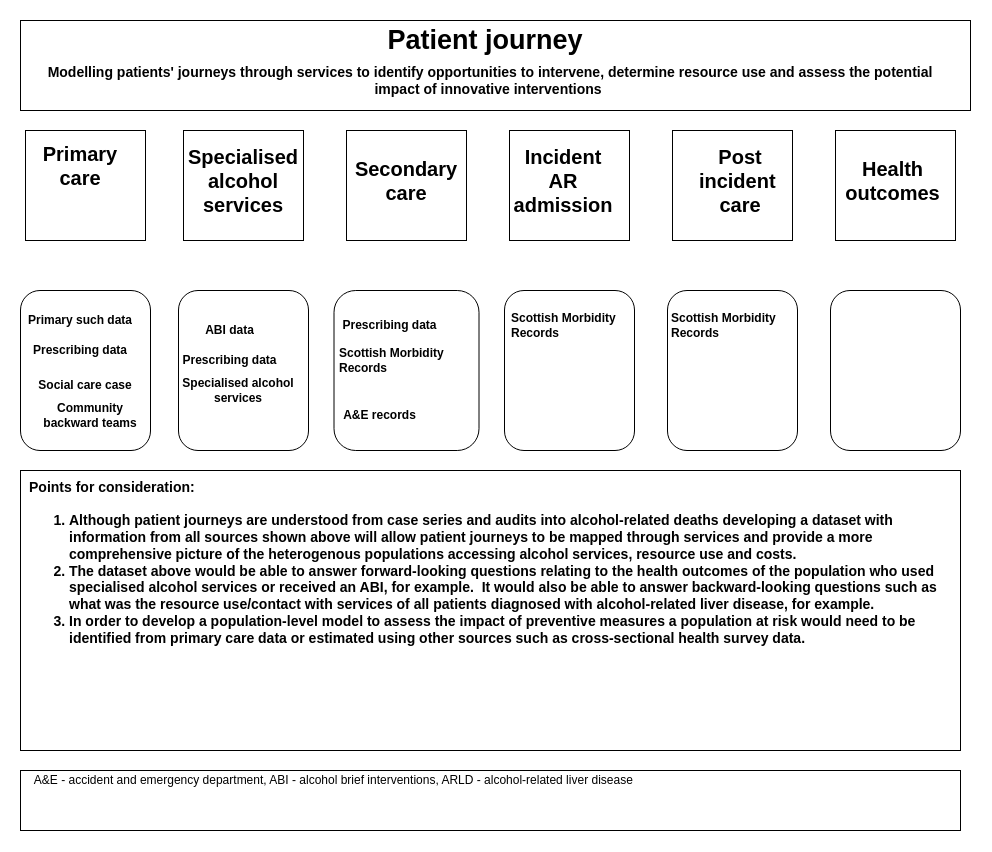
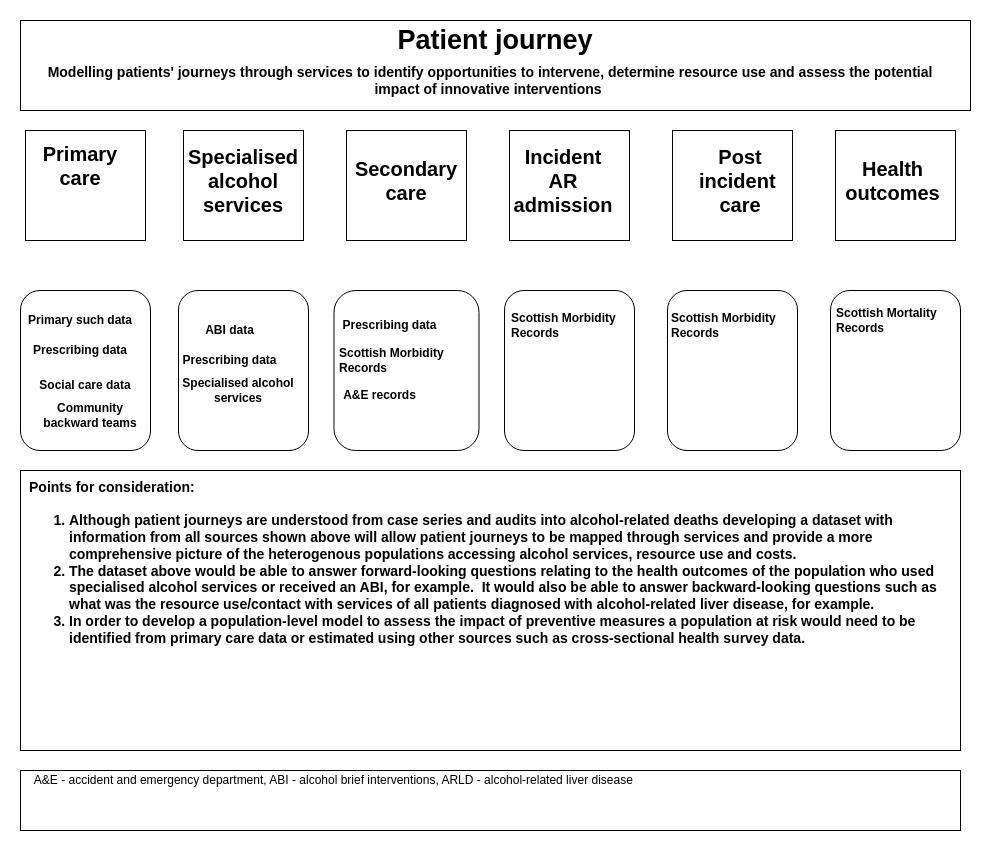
node "Patient journey": moved (486, 41) -> (496, 41)
node "Scottish Mortality Records": added
node "Social care case": label "Social care case" -> "Social care data"
node "A&E records": moved (380, 416) -> (380, 396)
